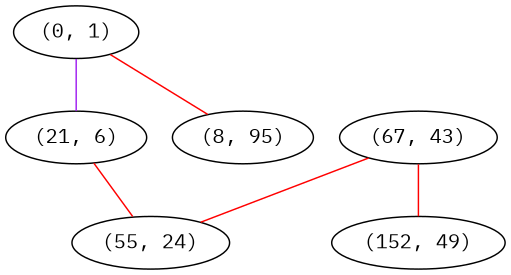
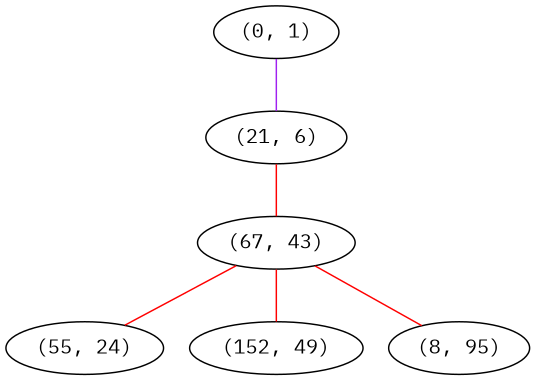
edge "(0, 1)" -- "(8, 95)": now "(67, 43)" -- "(8, 95)"
edge "(21, 6)" -- "(55, 24)": now "(21, 6)" -- "(67, 43)"
